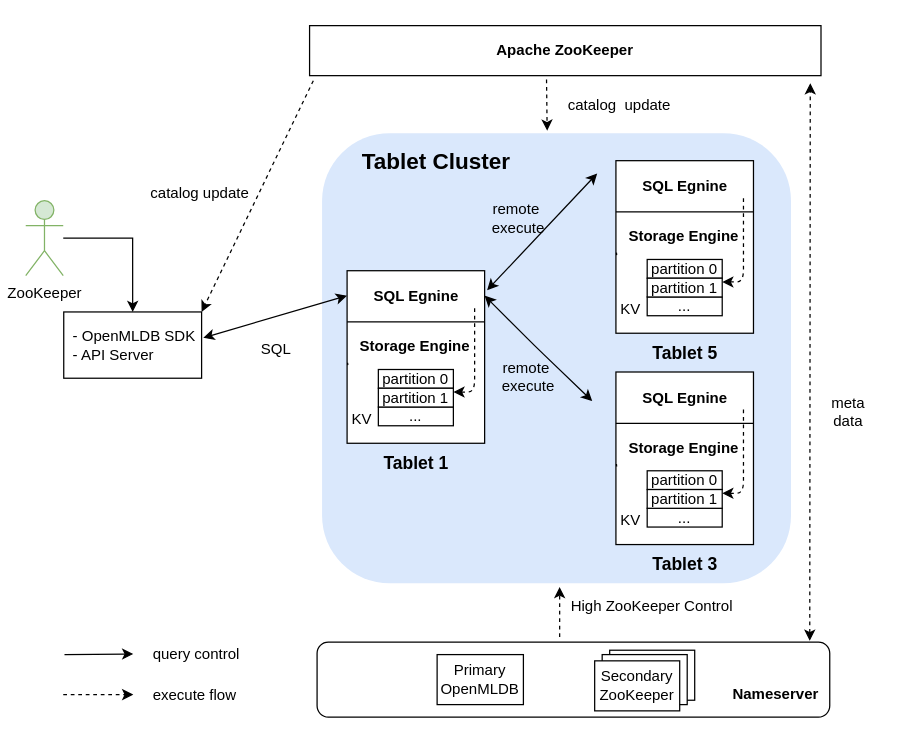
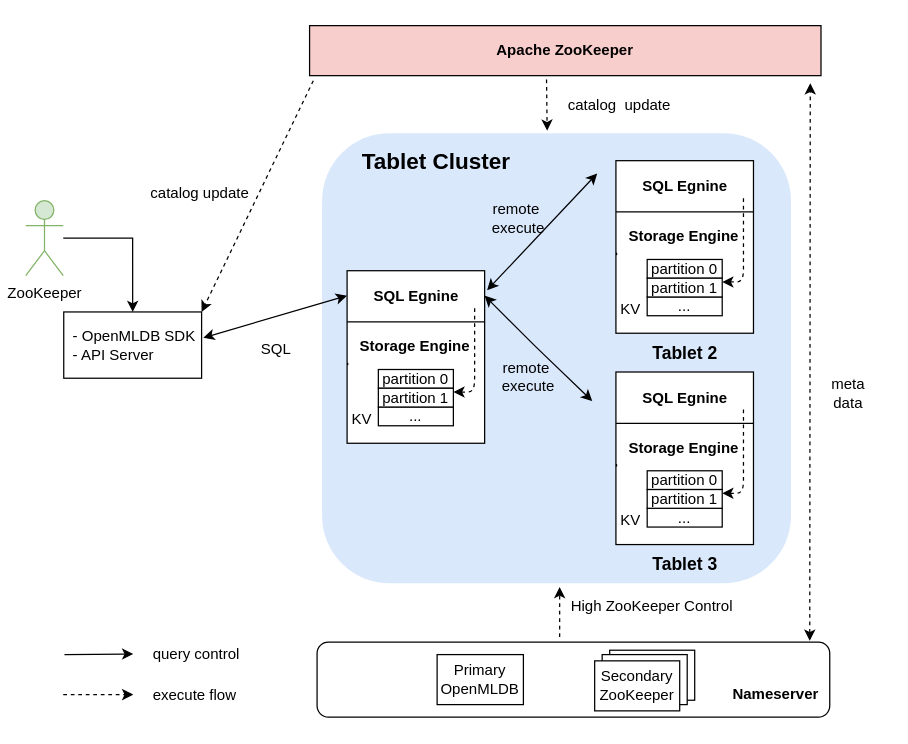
node "Apache ZooKeeper": fillcolor #ffffff -> #f8cecc
node "Tablet 5": label "Tablet 5" -> "Tablet 2"
node "meta data": moved (848, 412) -> (848, 393)
node "Tablet 1": removed
